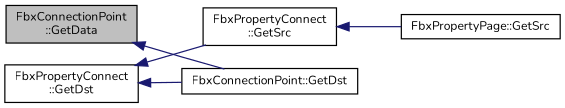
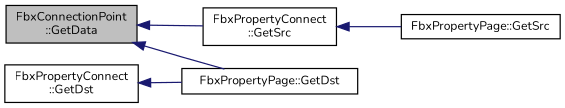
edge "FbxPropertyConnect ::GetSrc" -> "FbxPropertyConnect ::GetDst": now "FbxPropertyConnect ::GetSrc" -> "FbxConnectionPoint ::GetData"
node "FbxConnectionPoint::GetDst": label "FbxConnectionPoint::GetDst" -> "FbxPropertyPage::GetDst"
